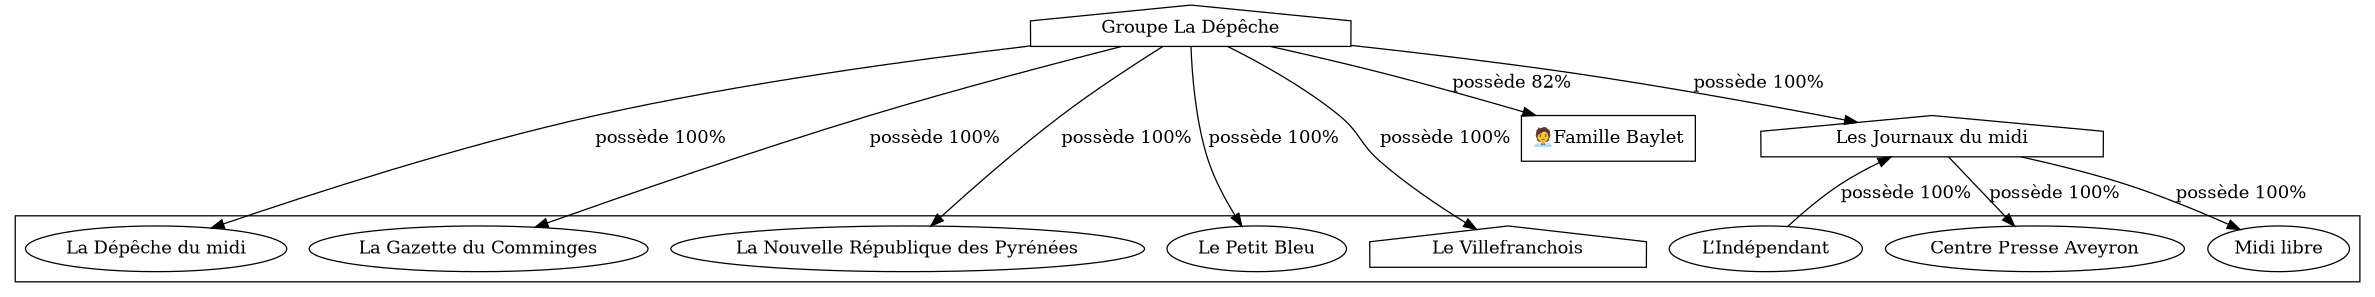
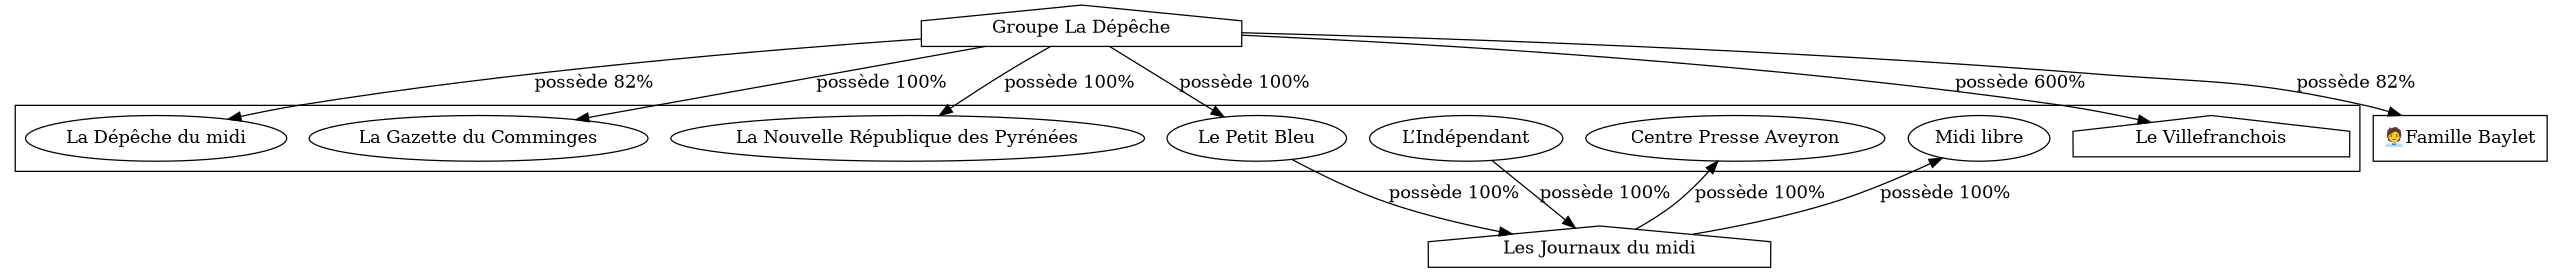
edge "Groupe La Dépêche" -> "Les Journaux du midi": now "Le Petit Bleu" -> "Les Journaux du midi"
edge "Groupe La Dépêche" -> "La Dépêche du midi": label "possède 100%" -> "possède 82%"
edge "Groupe La Dépêche" -> "Le Villefranchois": label "possède 100%" -> "possède 600%"
